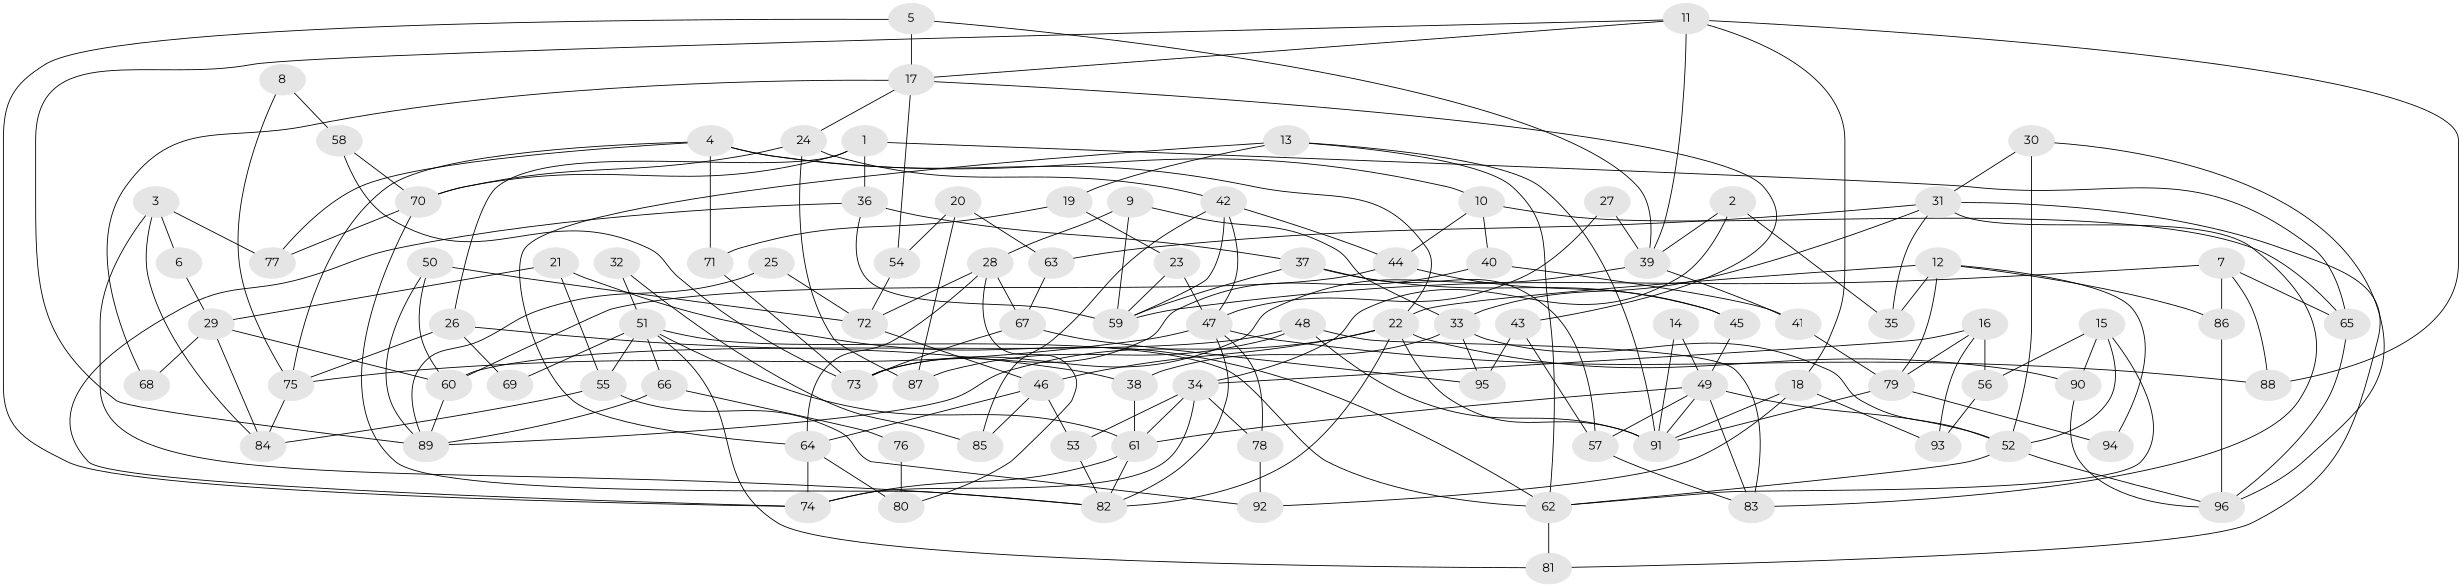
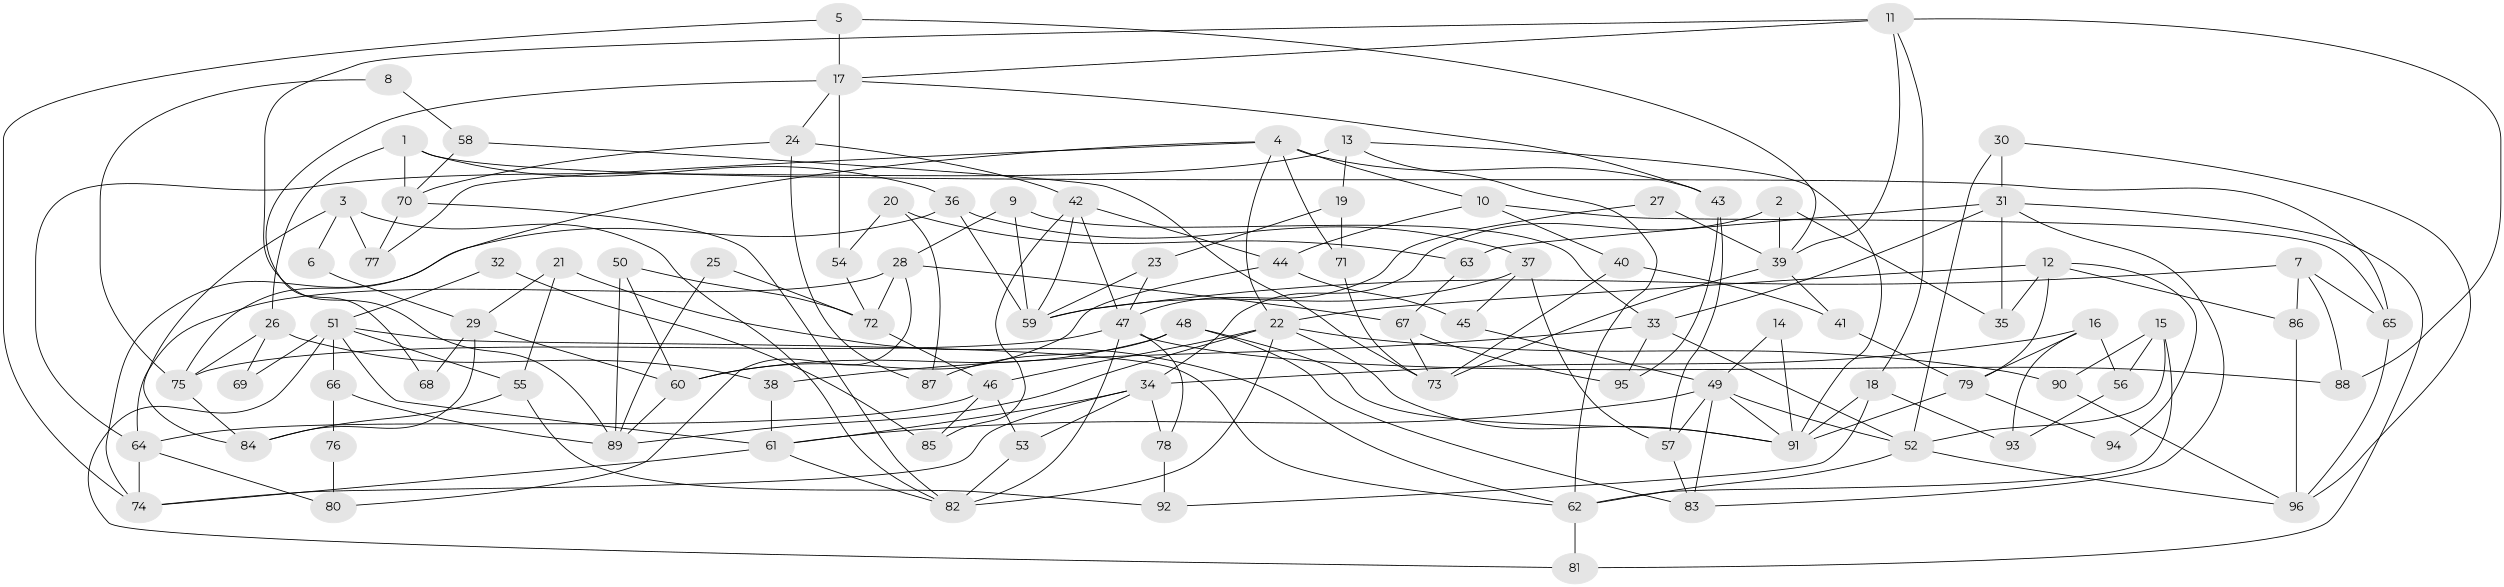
edge "4" -- "43": added
